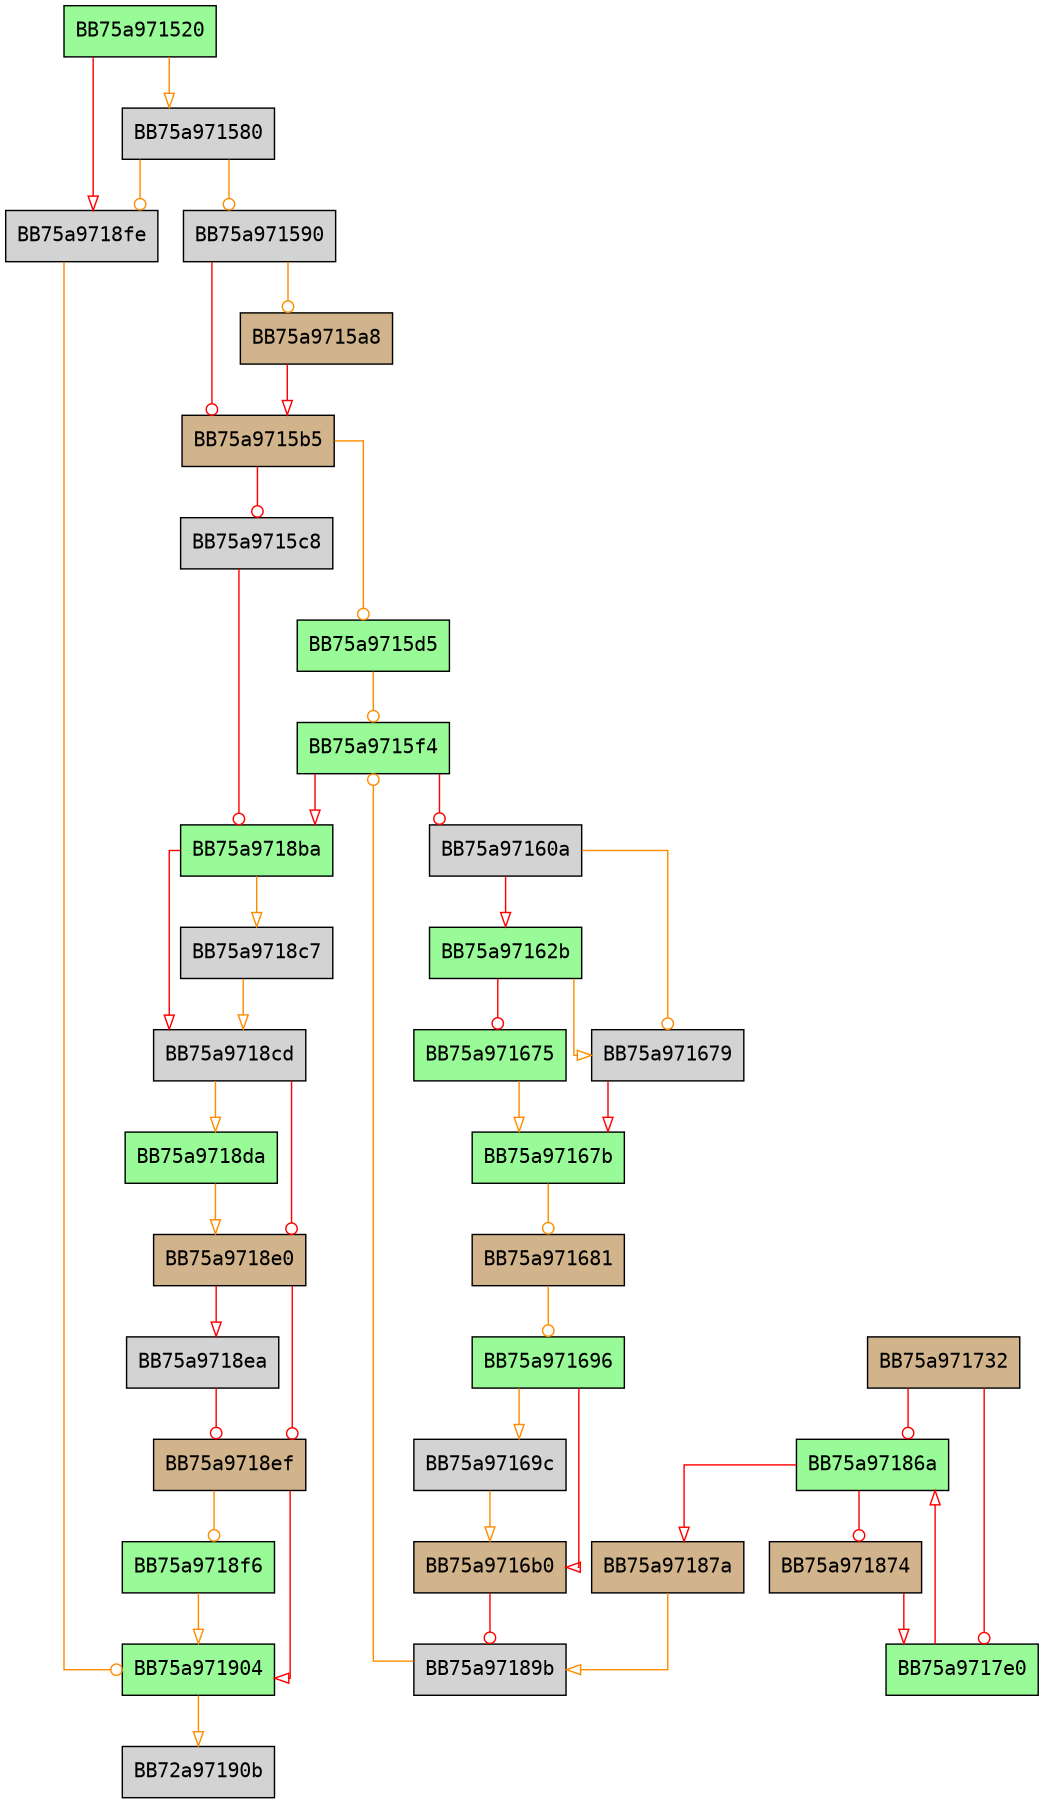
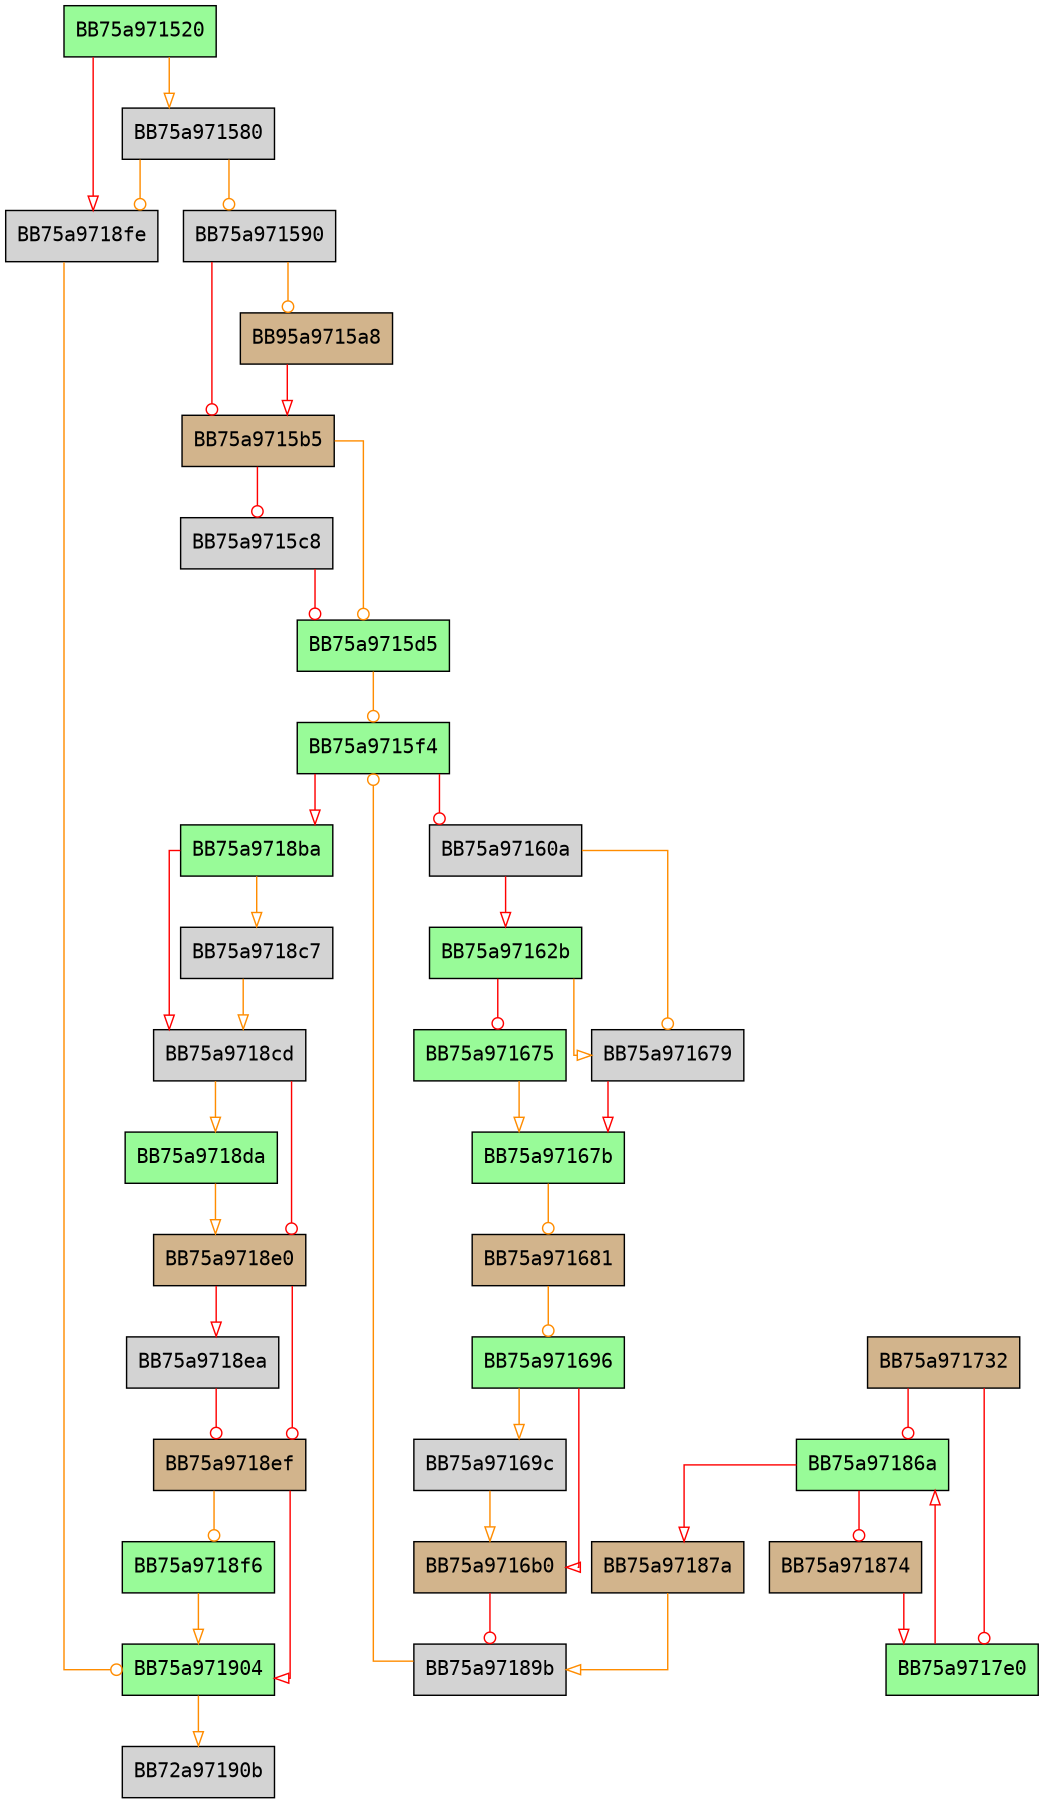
node "BB75a9715a8": label "BB75a9715a8" -> "BB95a9715a8"
edge "BB75a9715c8" -> "BB75a9718ba": now "BB75a9715c8" -> "BB75a9715d5"
